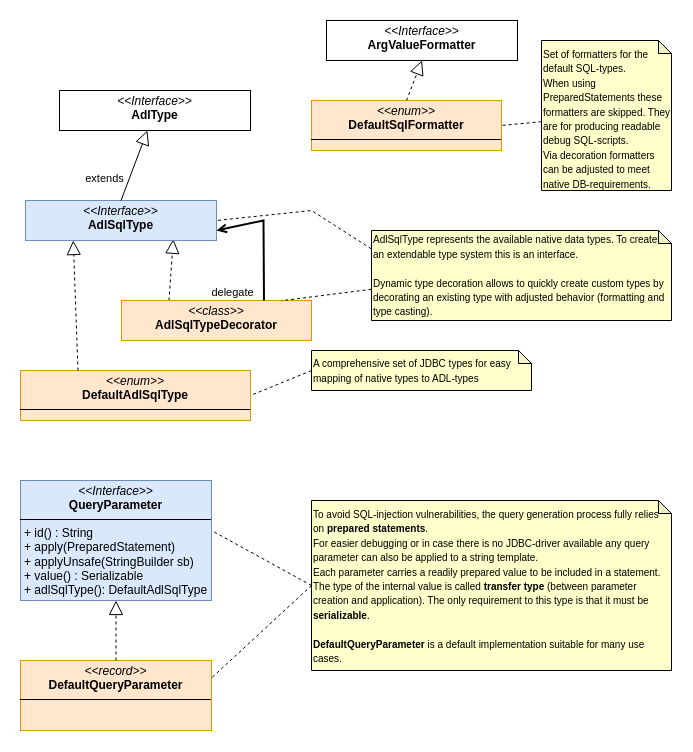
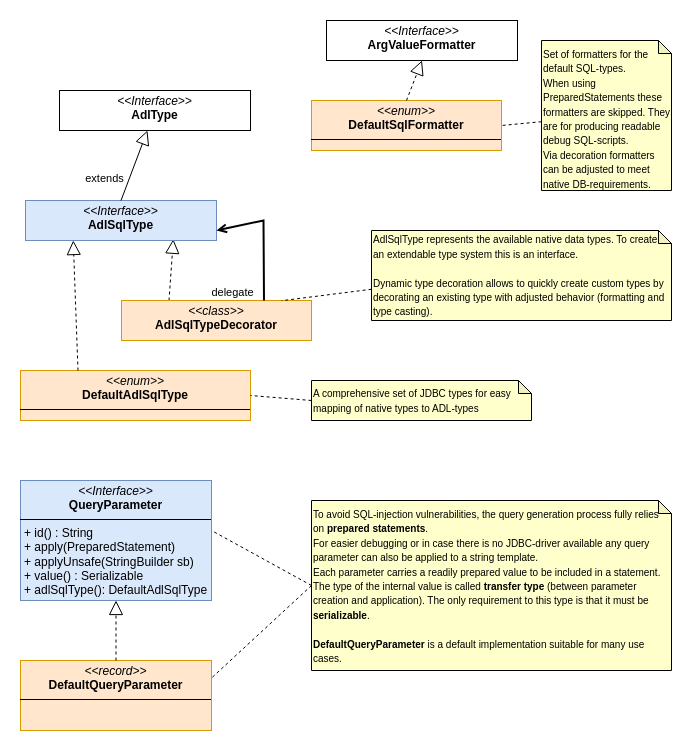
edge "<<Interface>> AdlSqlType" -- "AdlSqlType represents the available native data types. To create an extendable type system this is an interface. Dynamic type decoration allows to quickly create custom types by decorating an existing type with adjusted behavior (formatting and type casting).": removed
node "A comprehensive set of JDBC types for easy mapping of native types to ADL-types": moved (422, 371) -> (422, 401)
